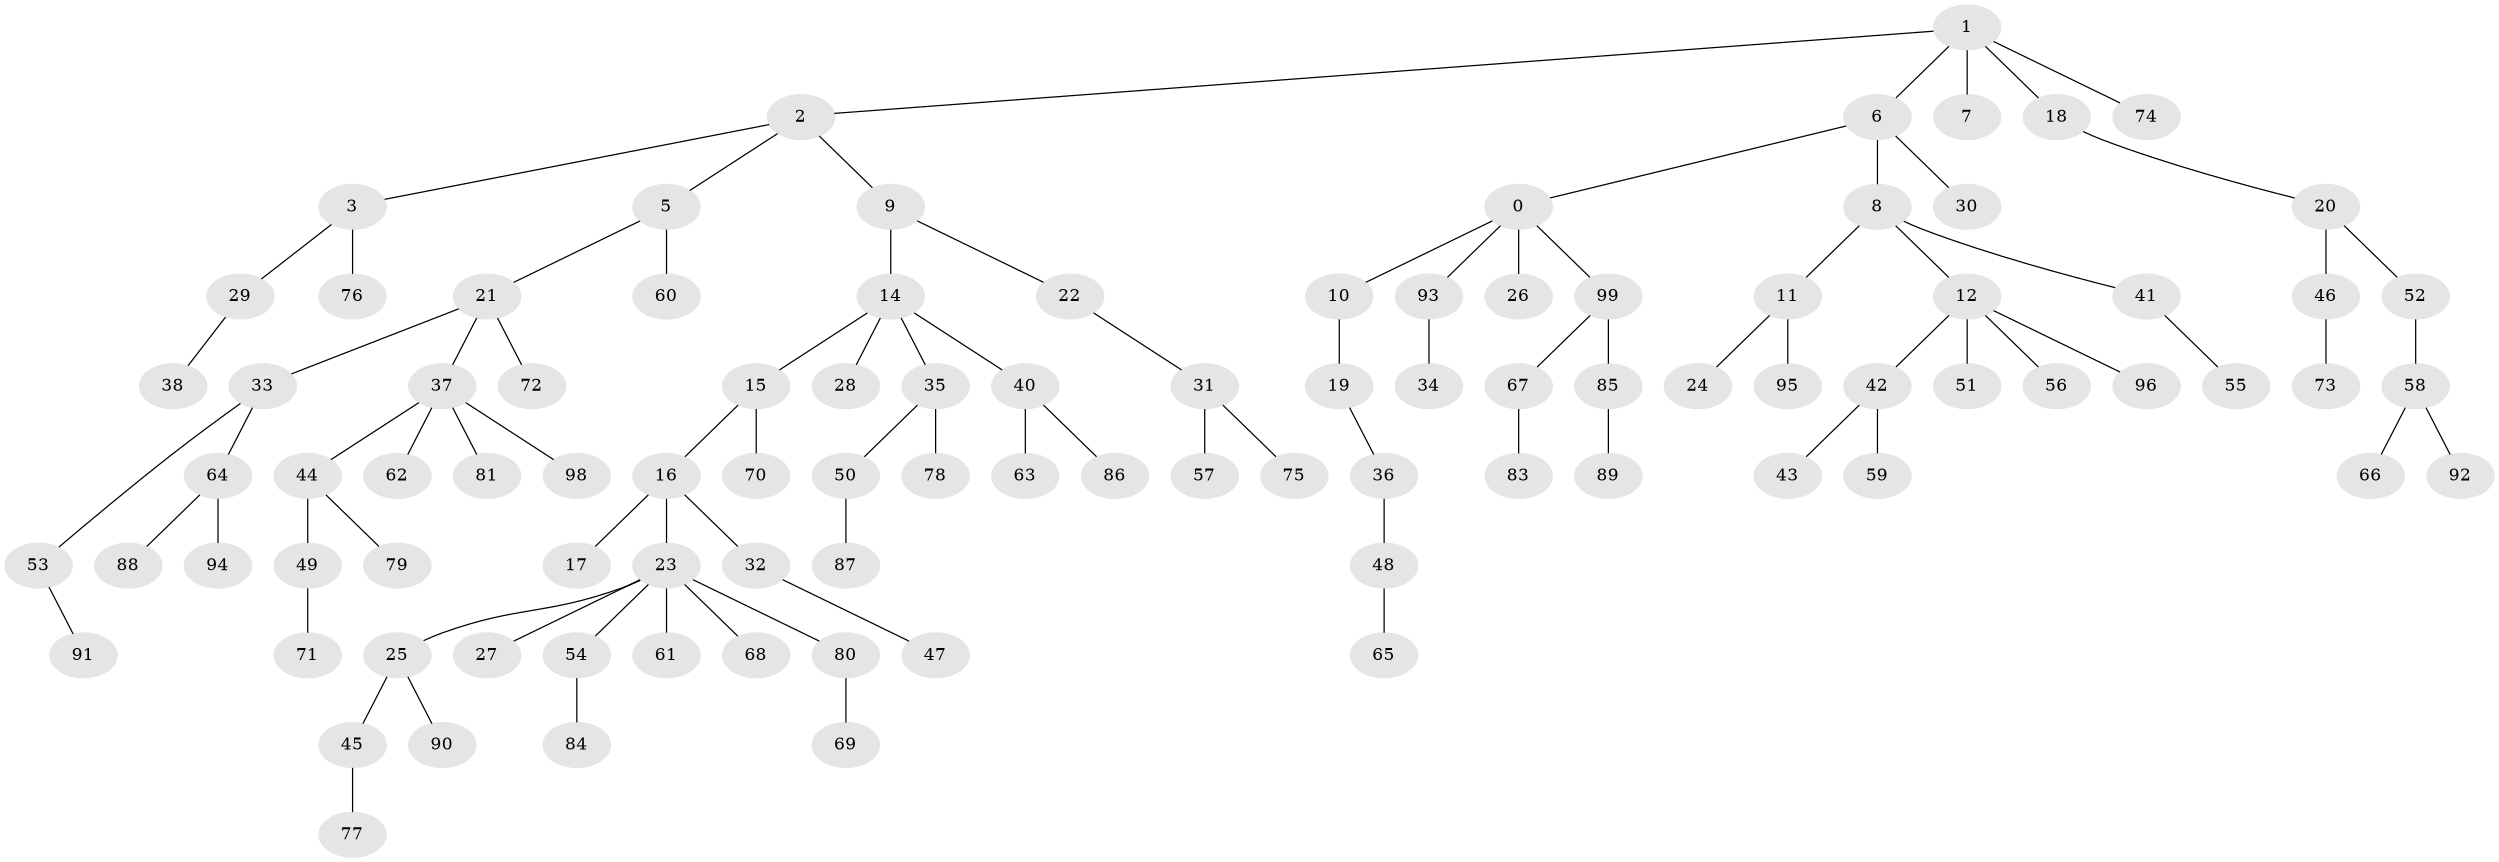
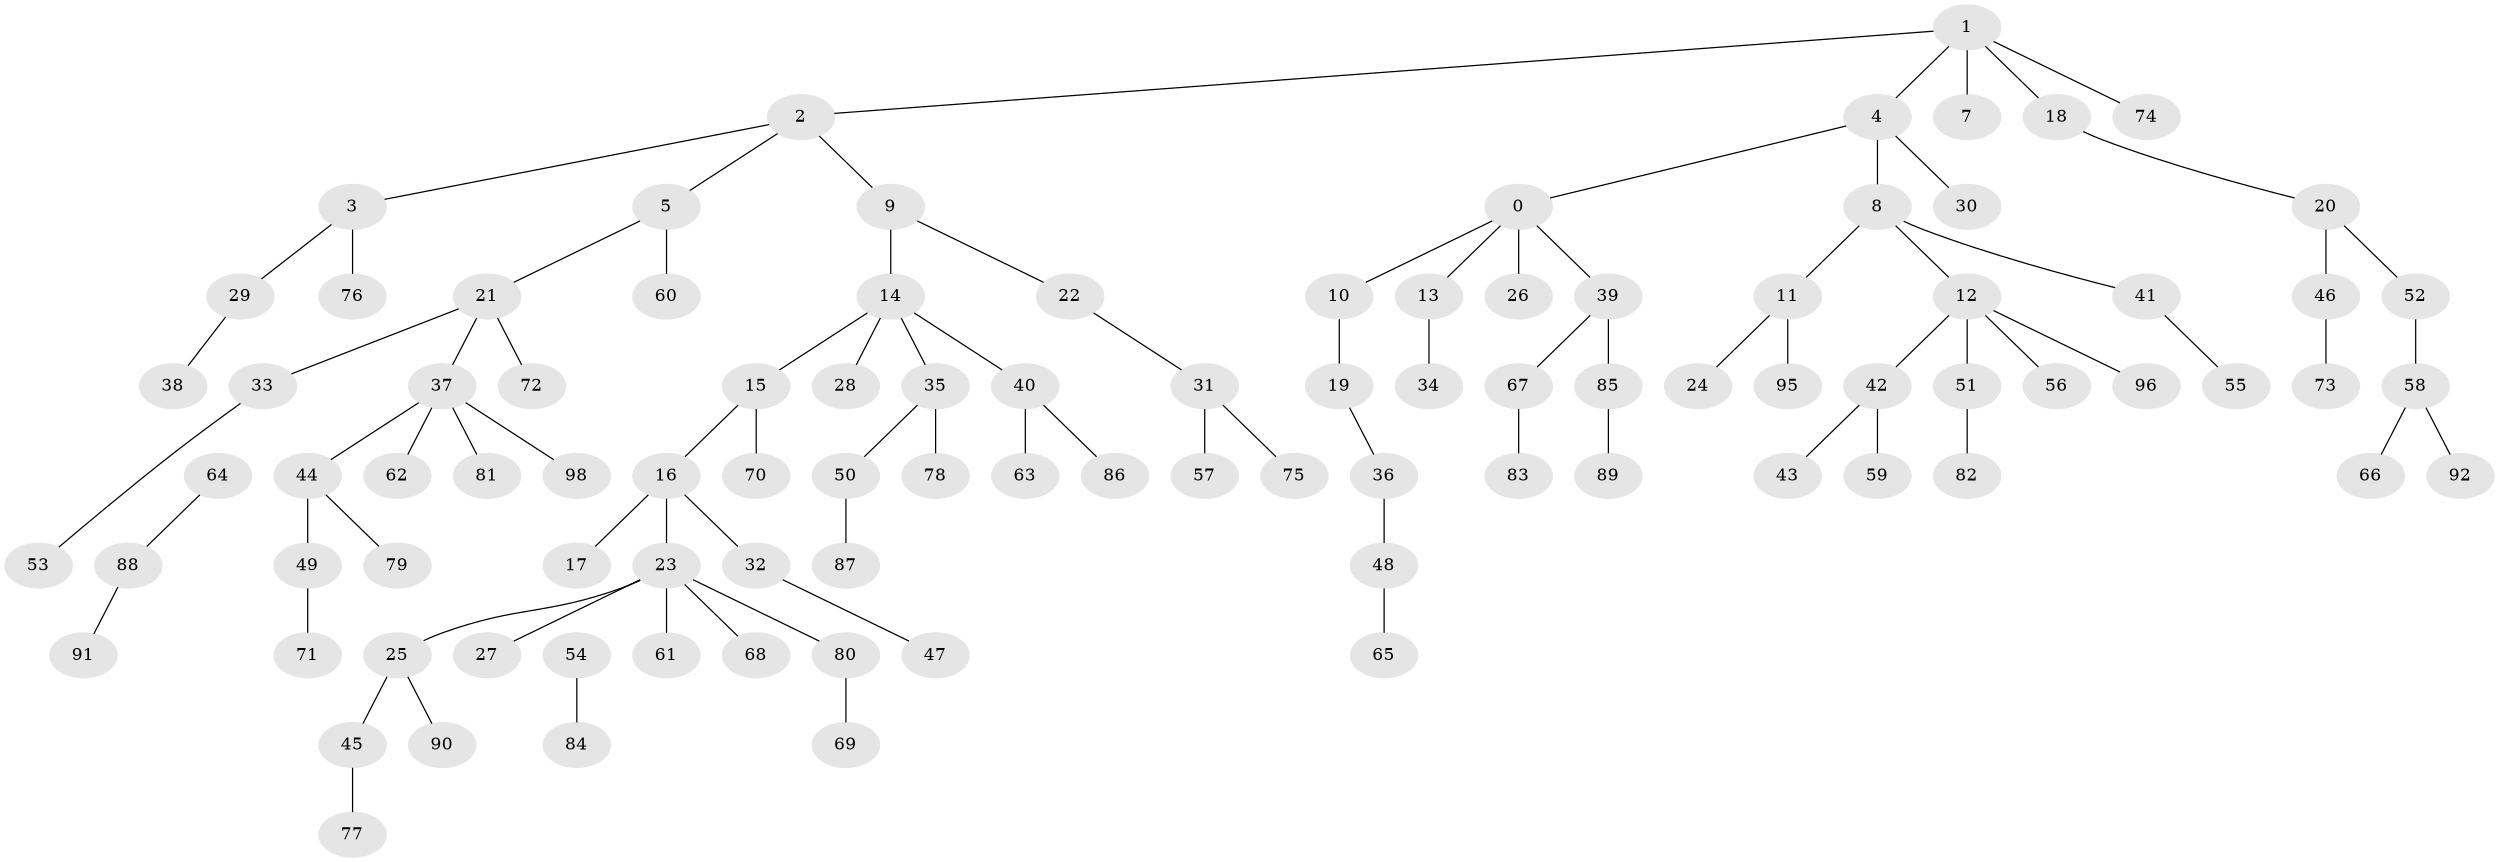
node "6": label "6" -> "4"
node "93": label "93" -> "13"
node "99": label "99" -> "39"
edge "33" -- "64": removed
node "82": added
node "94": removed
edge "23" -- "54": removed
edge "53" -- "91": now "88" -- "91"
